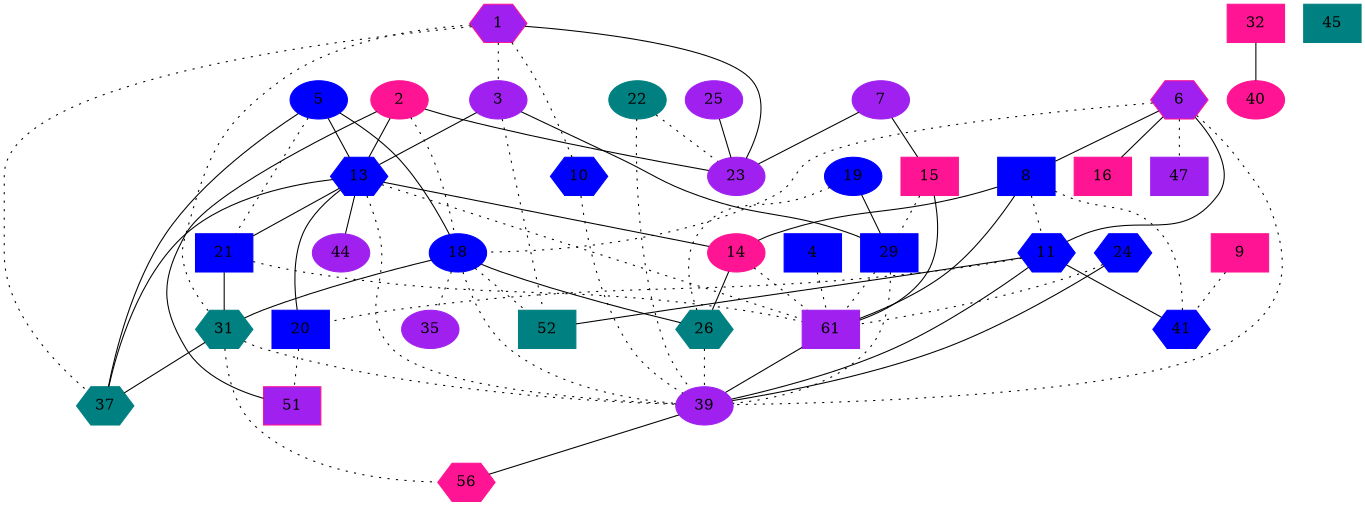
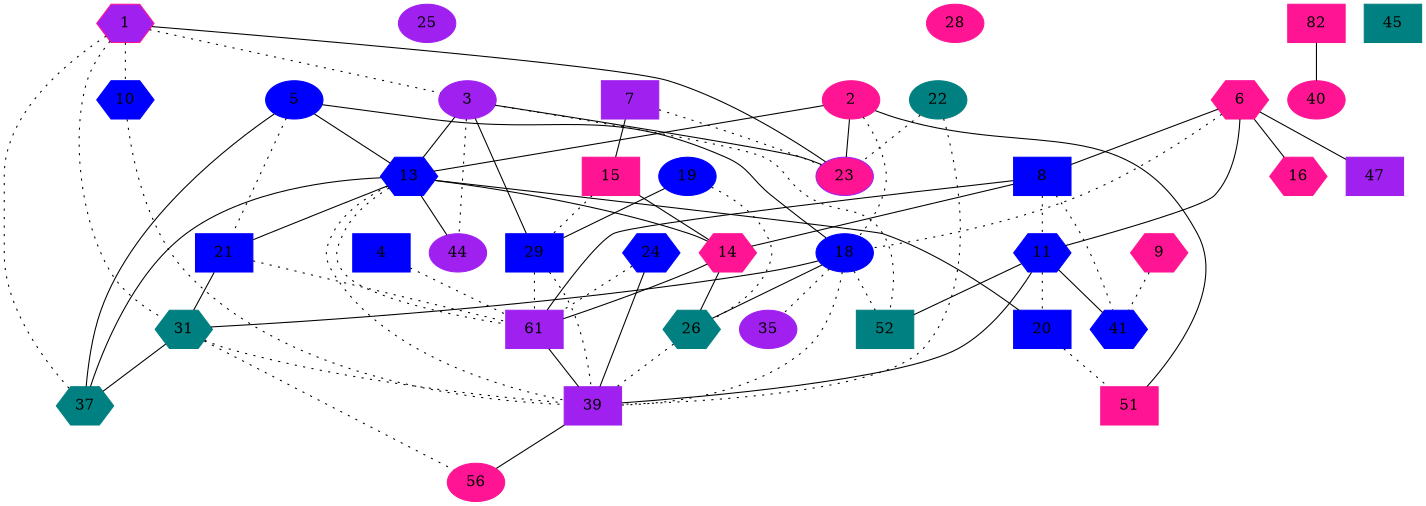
node "28": added
node "32": label "32" -> "82"
node "7": shape ellipse -> box
node "6": fillcolor purple -> deeppink
edge "25" -- "23": now "3" -- "23"
edge "7" -- "23": style solid -> dotted
edge "6" -- "47": style dotted -> solid
edge "3" -- "44": added
node "23": fillcolor purple -> deeppink
node "16": shape box -> hexagon
node "14": shape ellipse -> hexagon
node "9": shape box -> hexagon
edge "15" -- "61": now "15" -- "14"
edge "14" -- "61": style dotted -> solid
edge "6" -- "39": removed
node "51": fillcolor purple -> deeppink
node "39": shape ellipse -> box
node "56": shape hexagon -> ellipse
